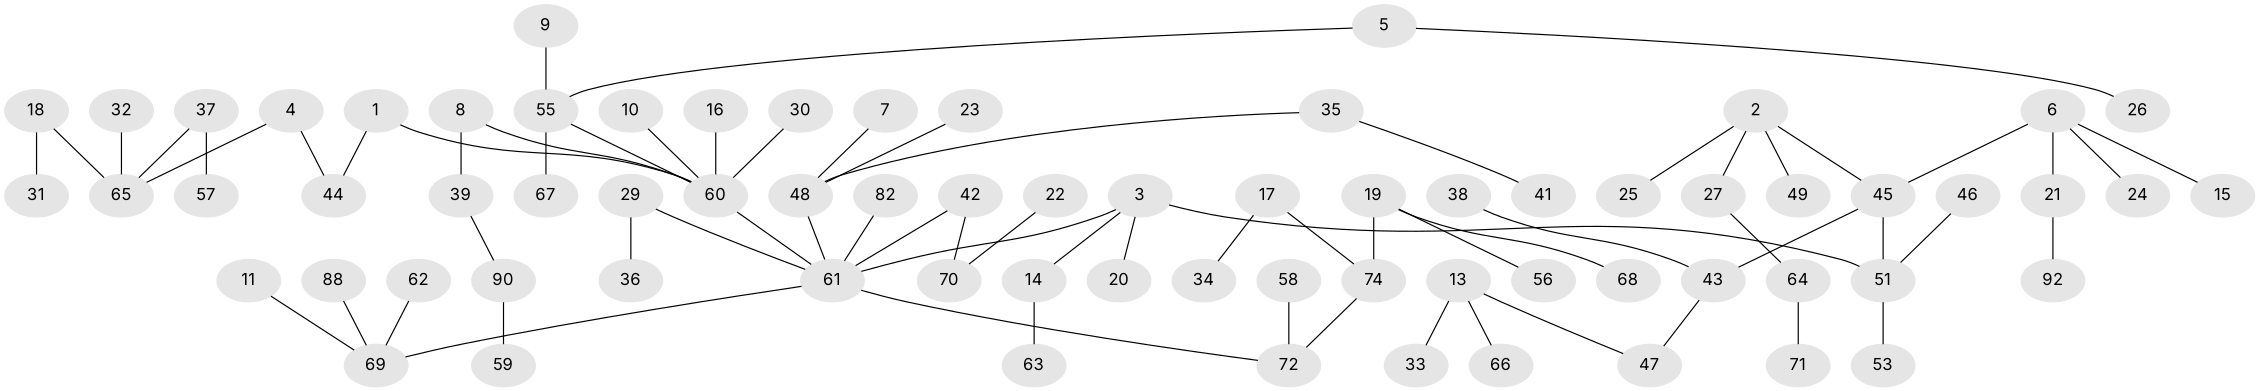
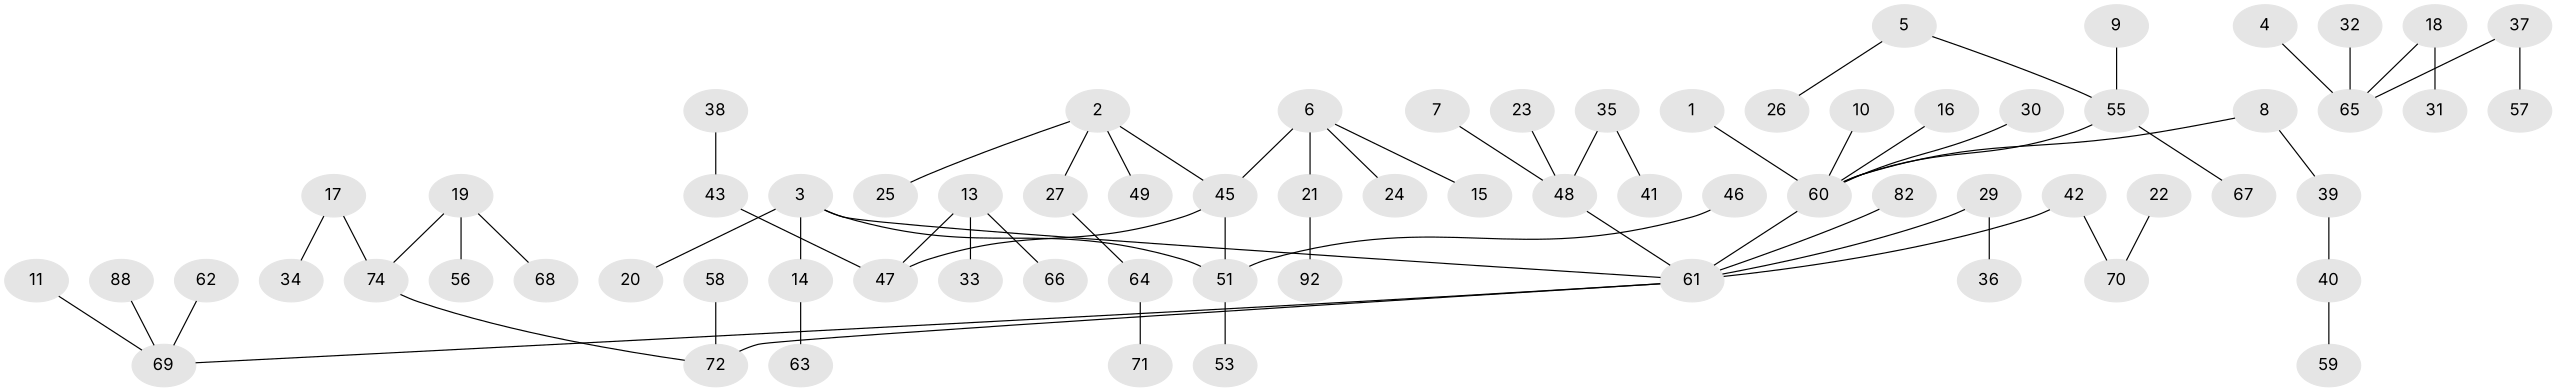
node "44": removed
edge "45" -- "43": now "45" -- "47"
node "90": label "90" -> "40"
